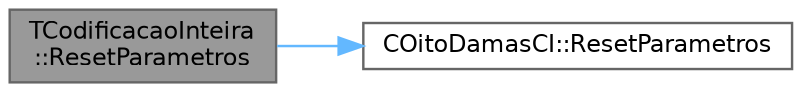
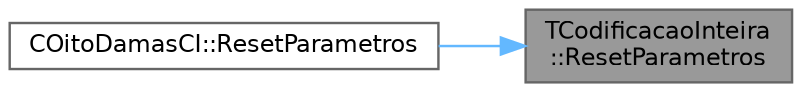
edge "TCodificacaoInteira ::ResetParametros" -> "COitoDamasCI::ResetParametros": reversed
